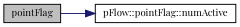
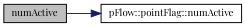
node "pointFlag": label "pointFlag" -> "numActive"
